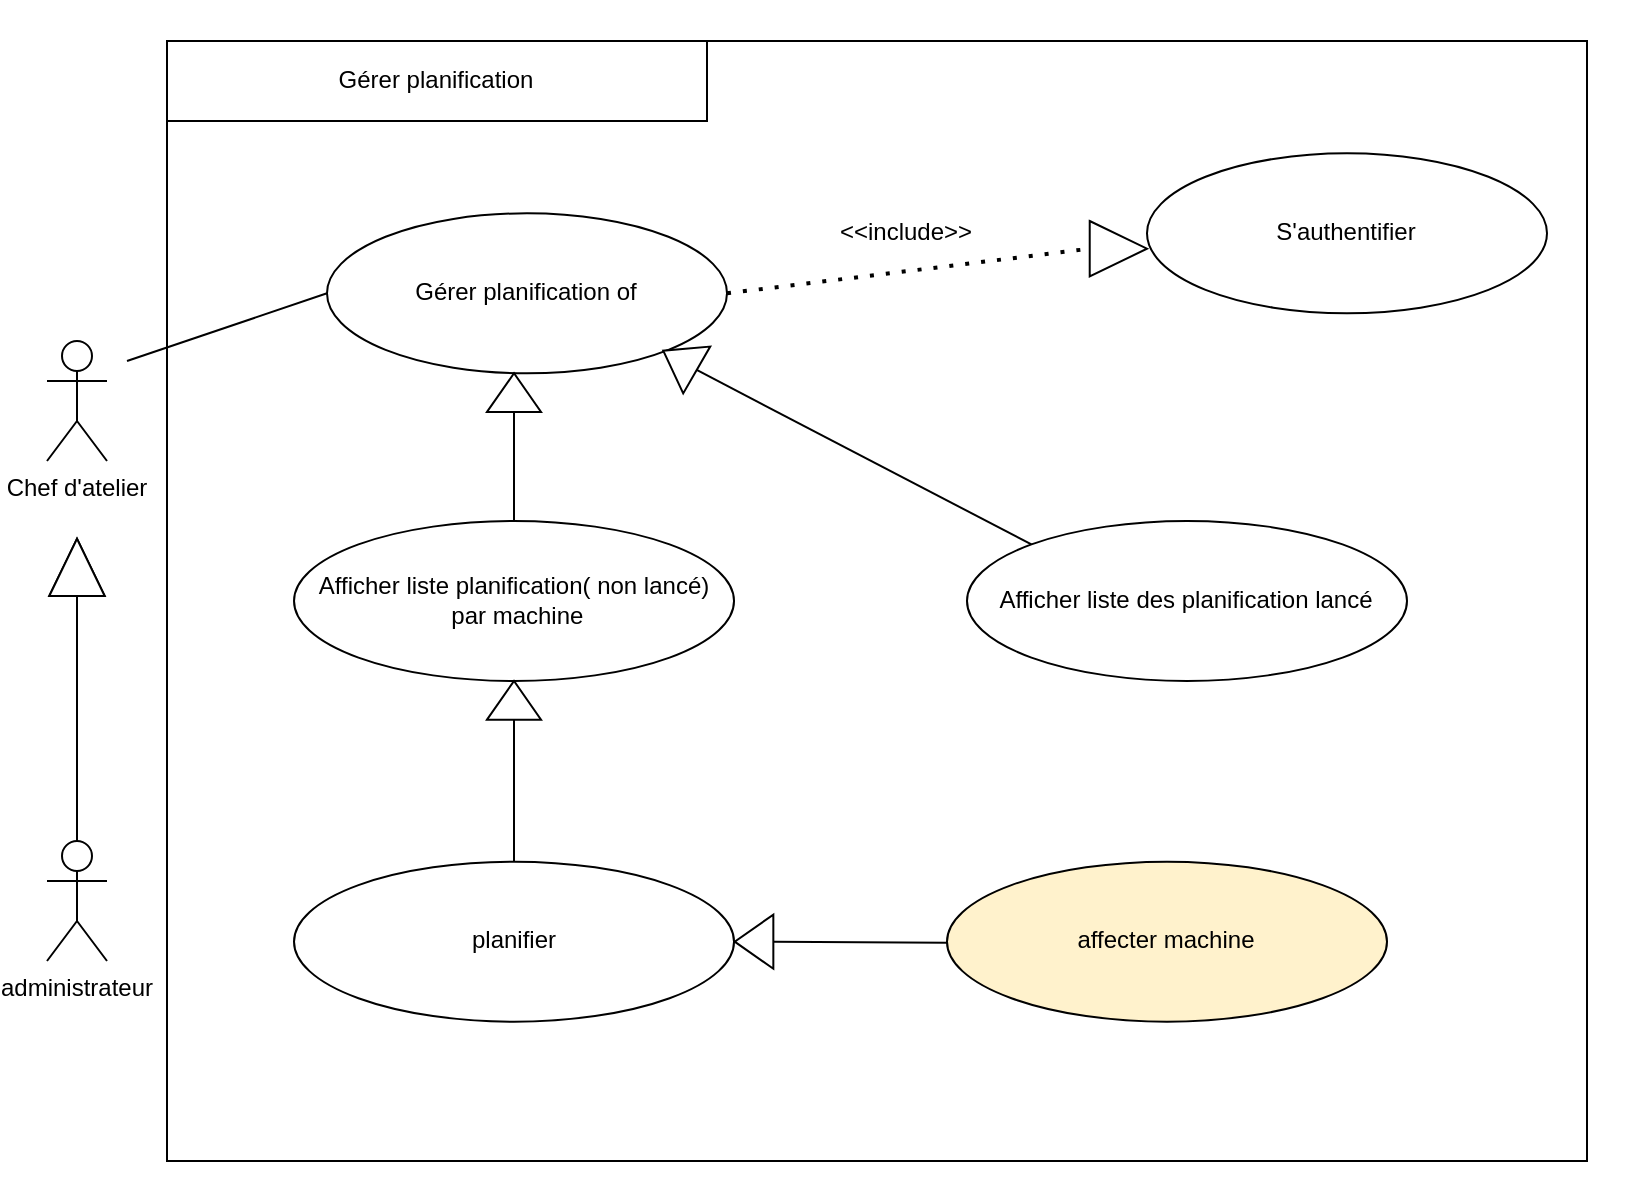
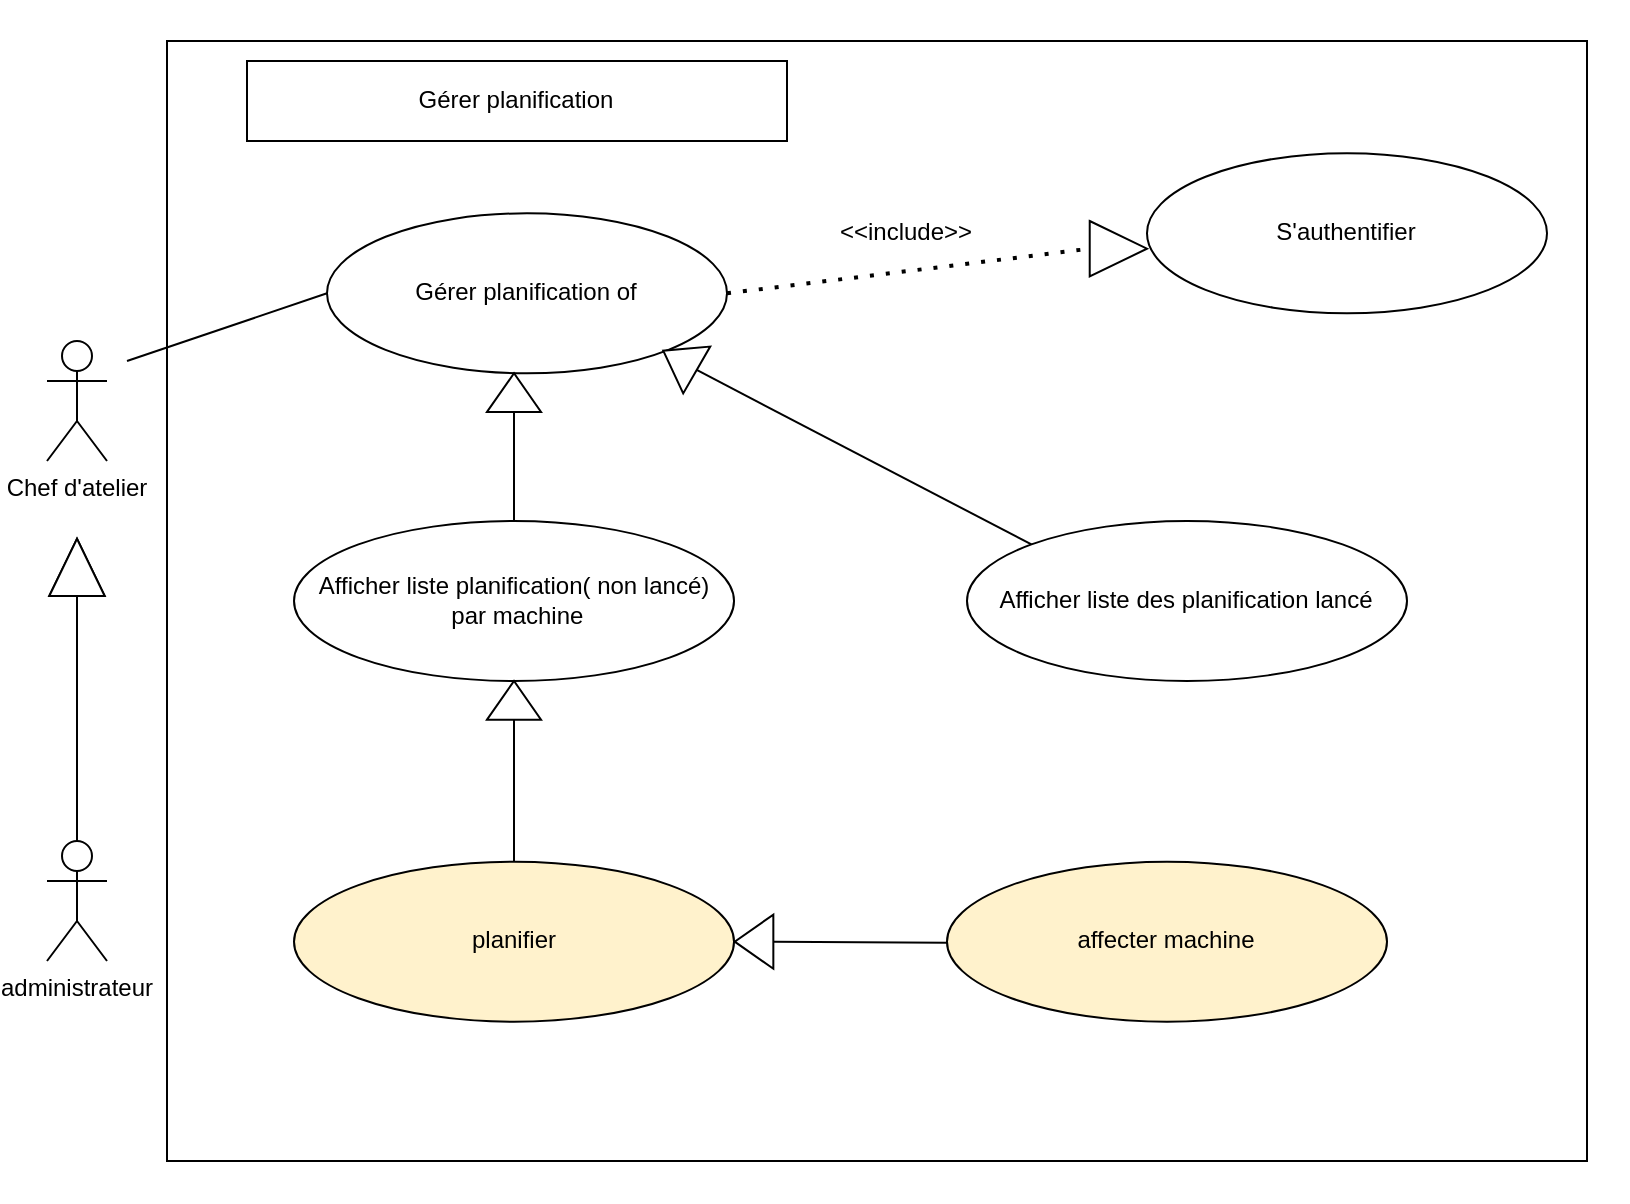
node "Gérer planification": moved (437, 81) -> (517, 101)
node "planifier": fillcolor #ffffff -> #fff2cc
